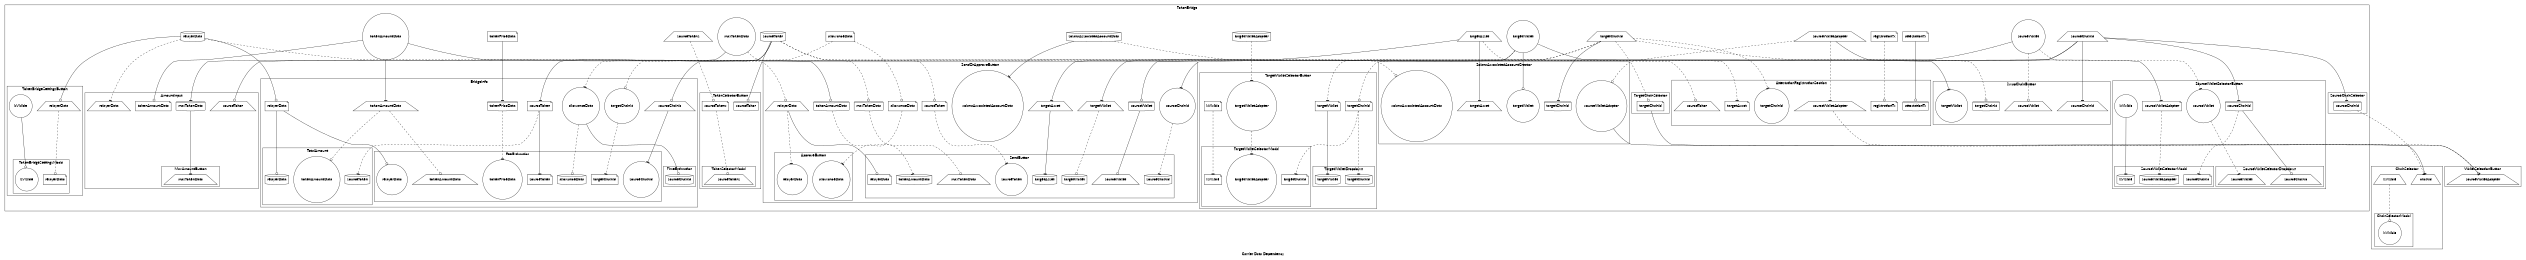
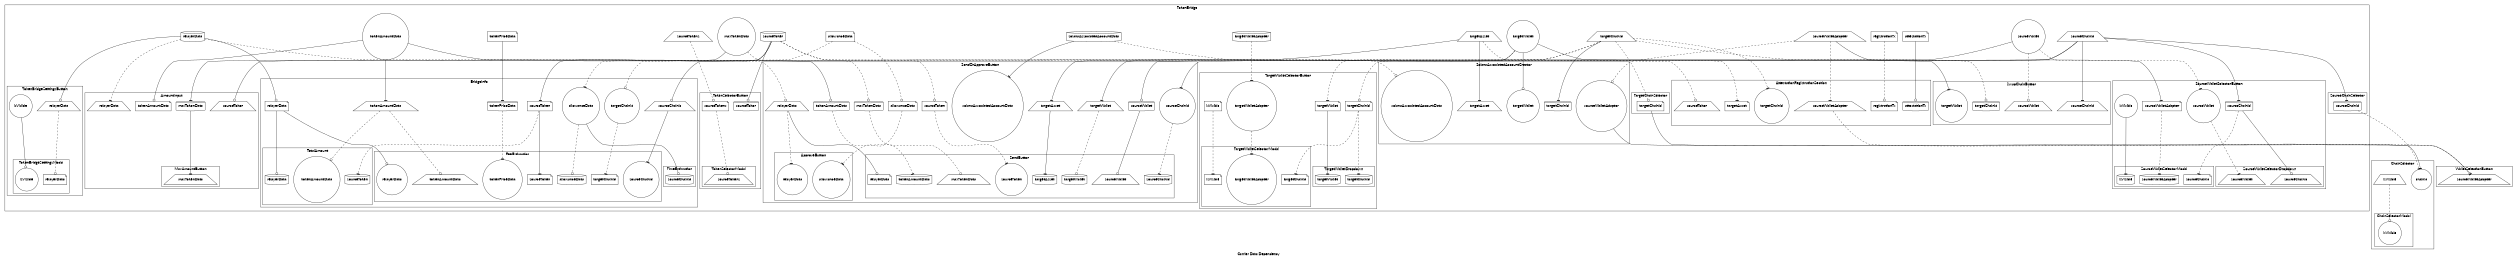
node "chainId": shape trapezium -> circle
